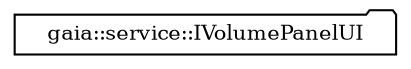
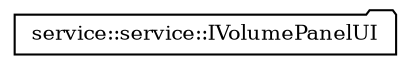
node "gaia::service::IVolumePanelUI": label "gaia::service::IVolumePanelUI" -> "service::service::IVolumePanelUI"
